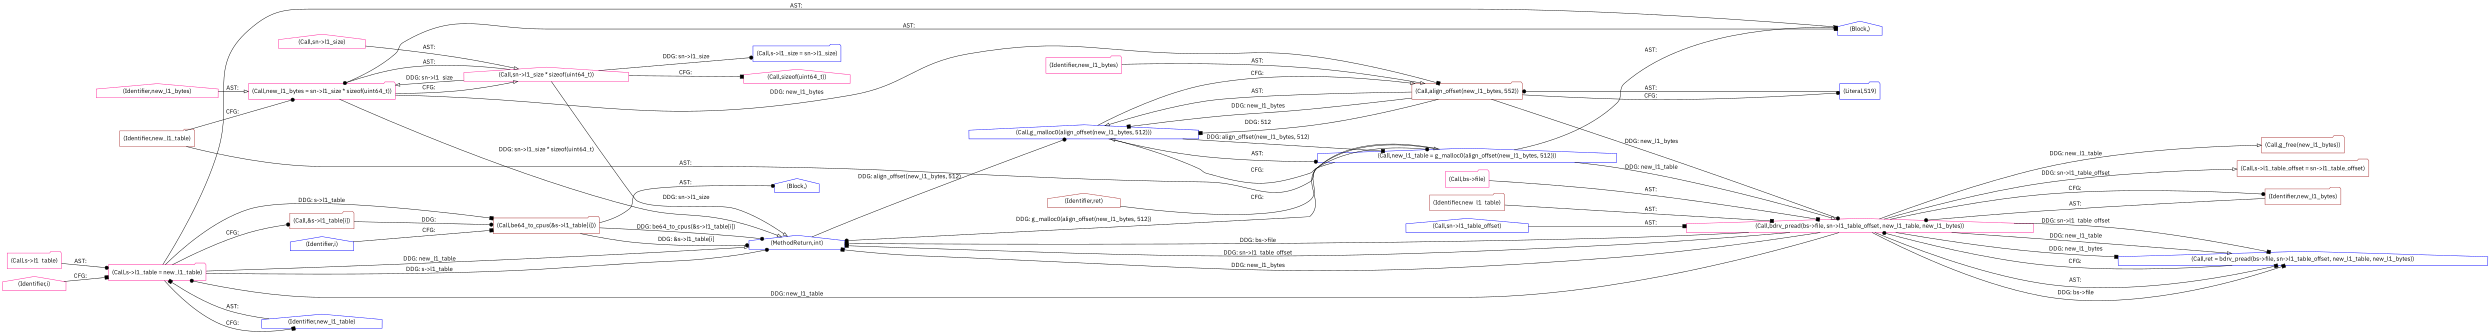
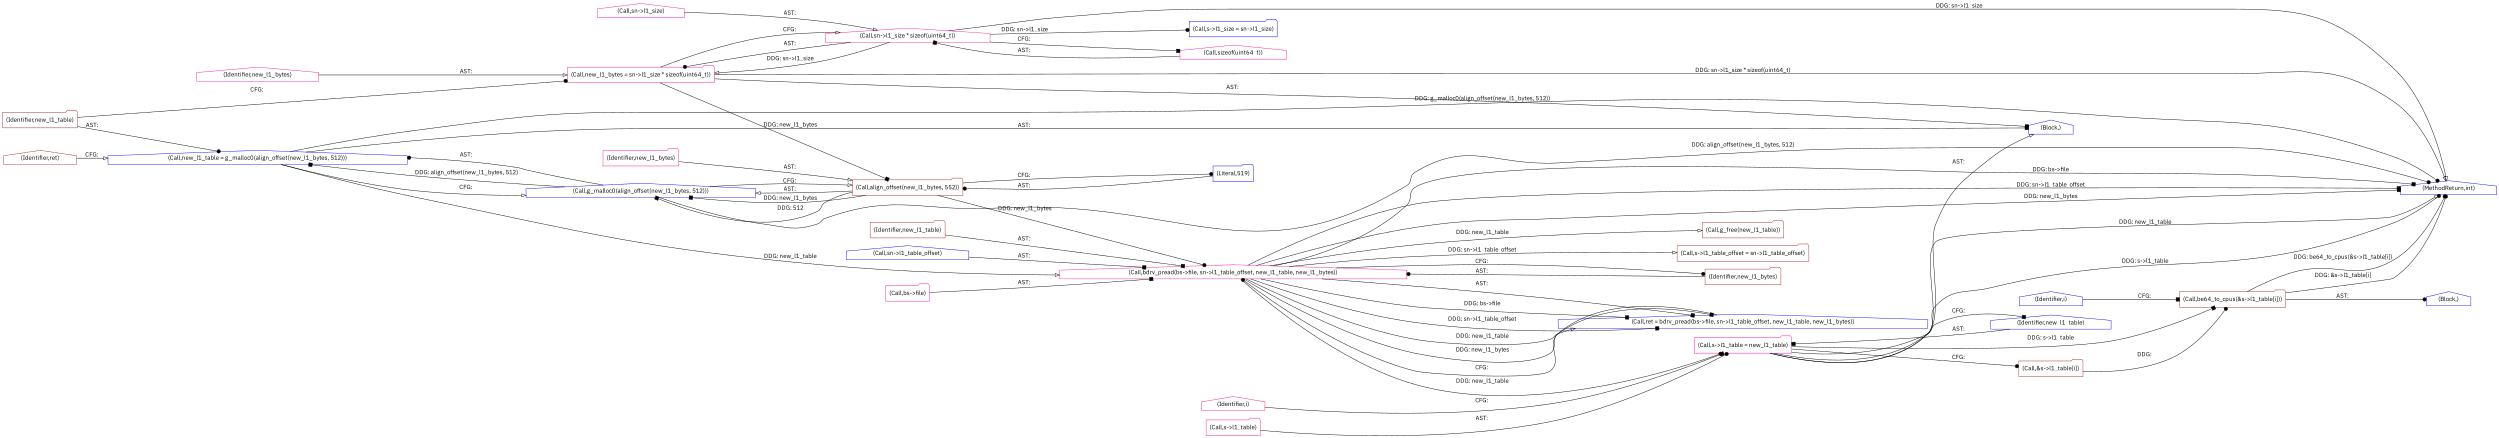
edge "(Call,sizeof(uint64_t))" -> "(Call,sn->l1_size * sizeof(uint64_t))": added, label "AST:"
node "(Call,g_free(new_l1_bytes))": label "(Call,g_free(new_l1_bytes))" -> "(Call,g_free(new_l1_table))"
edge "(MethodReturn,int)" -> "(Call,g_malloc0(align_offset(new_l1_bytes, 512)))": reversed
